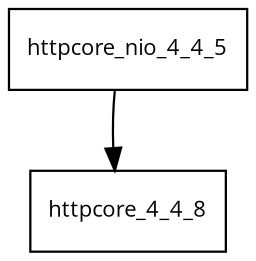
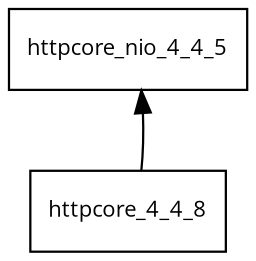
edge "httpcore_nio_4_4_5" -> "httpcore_4_4_8": reversed
